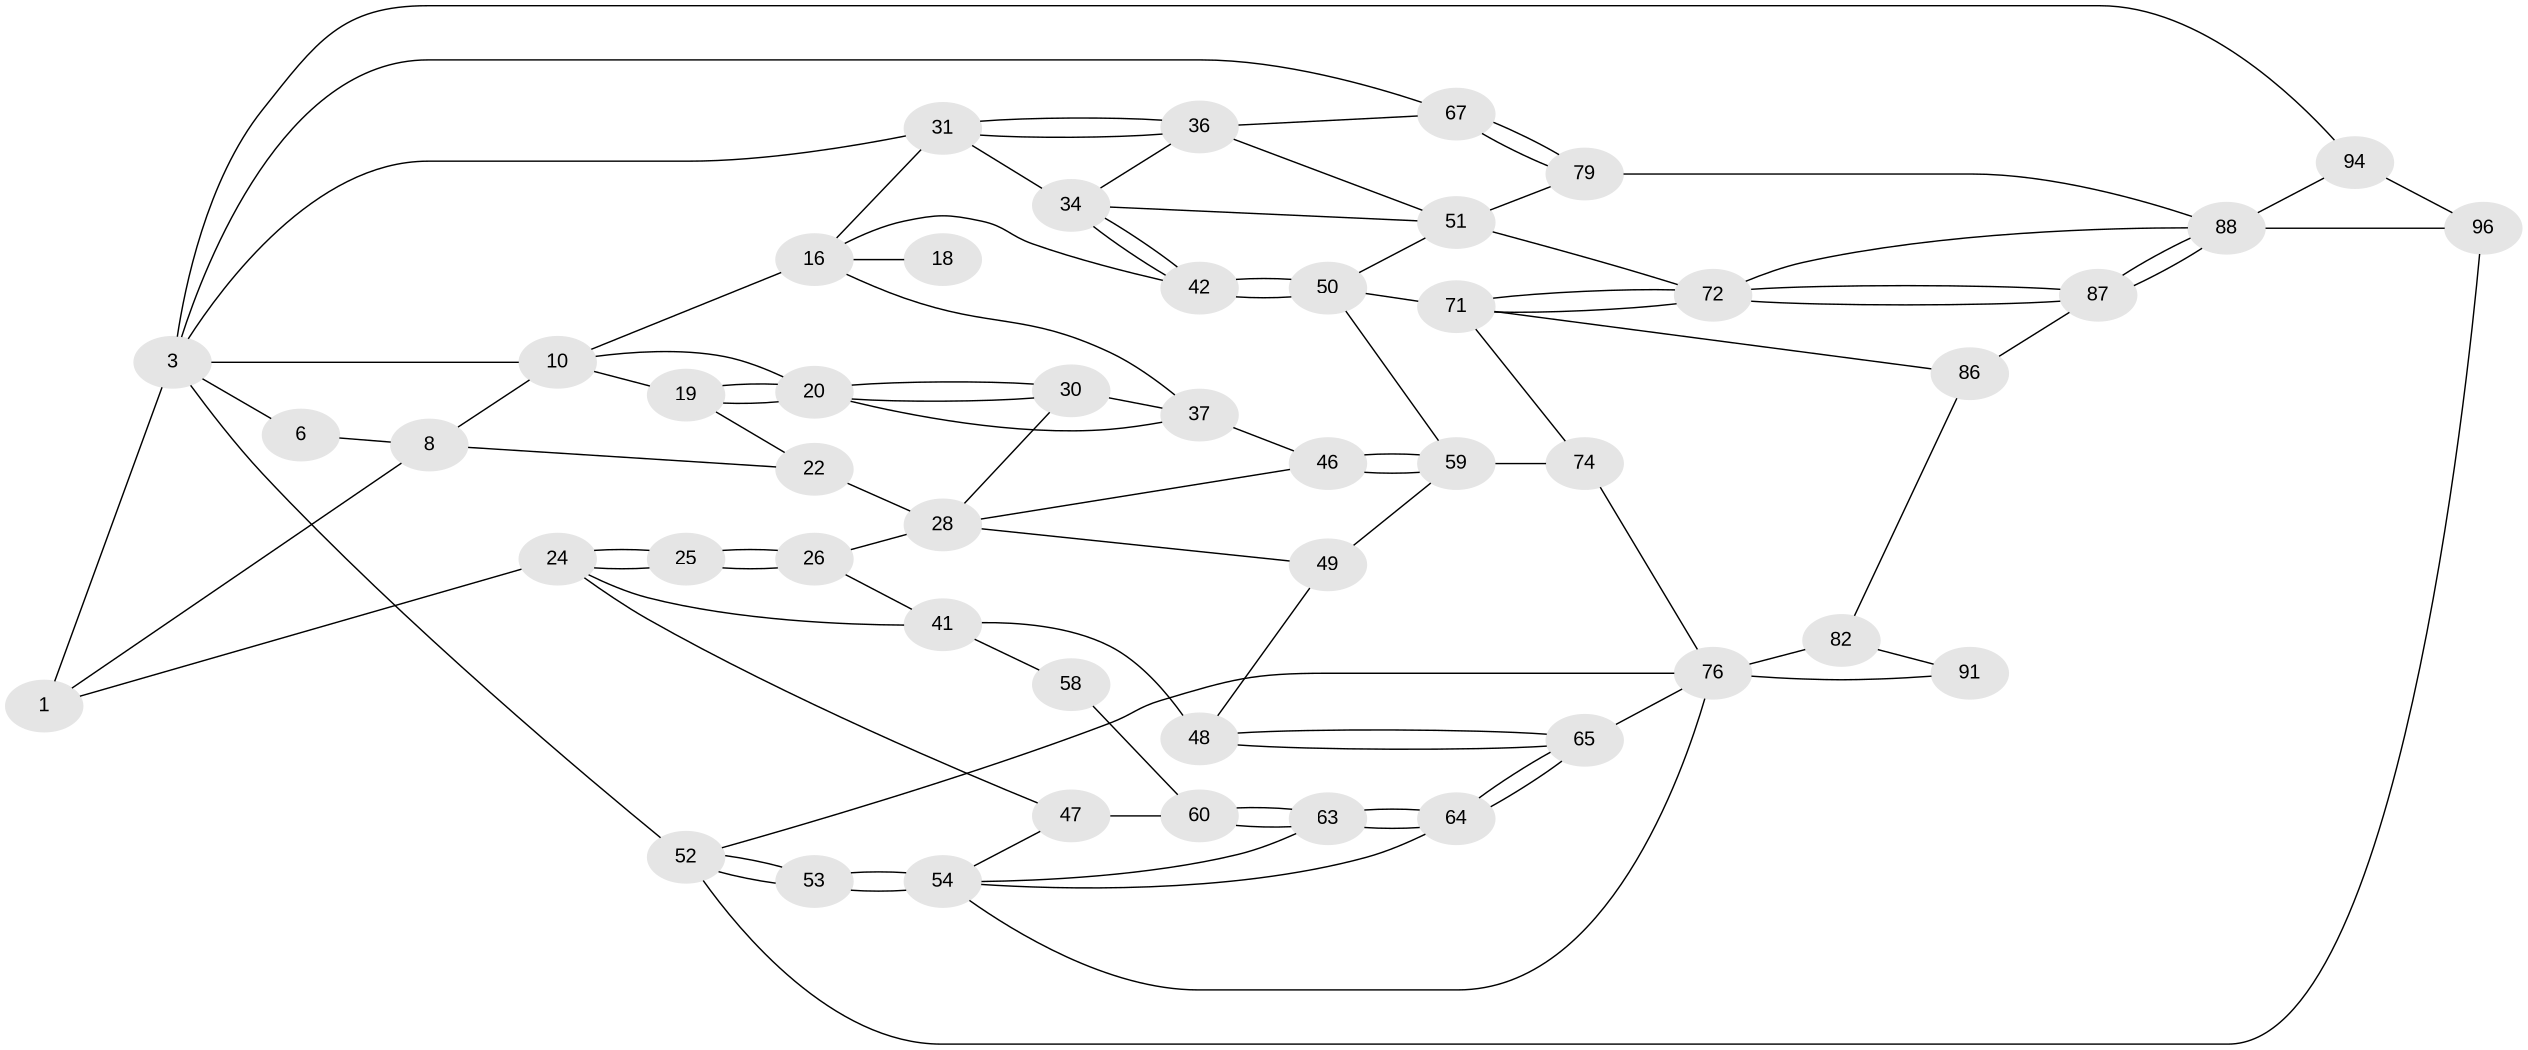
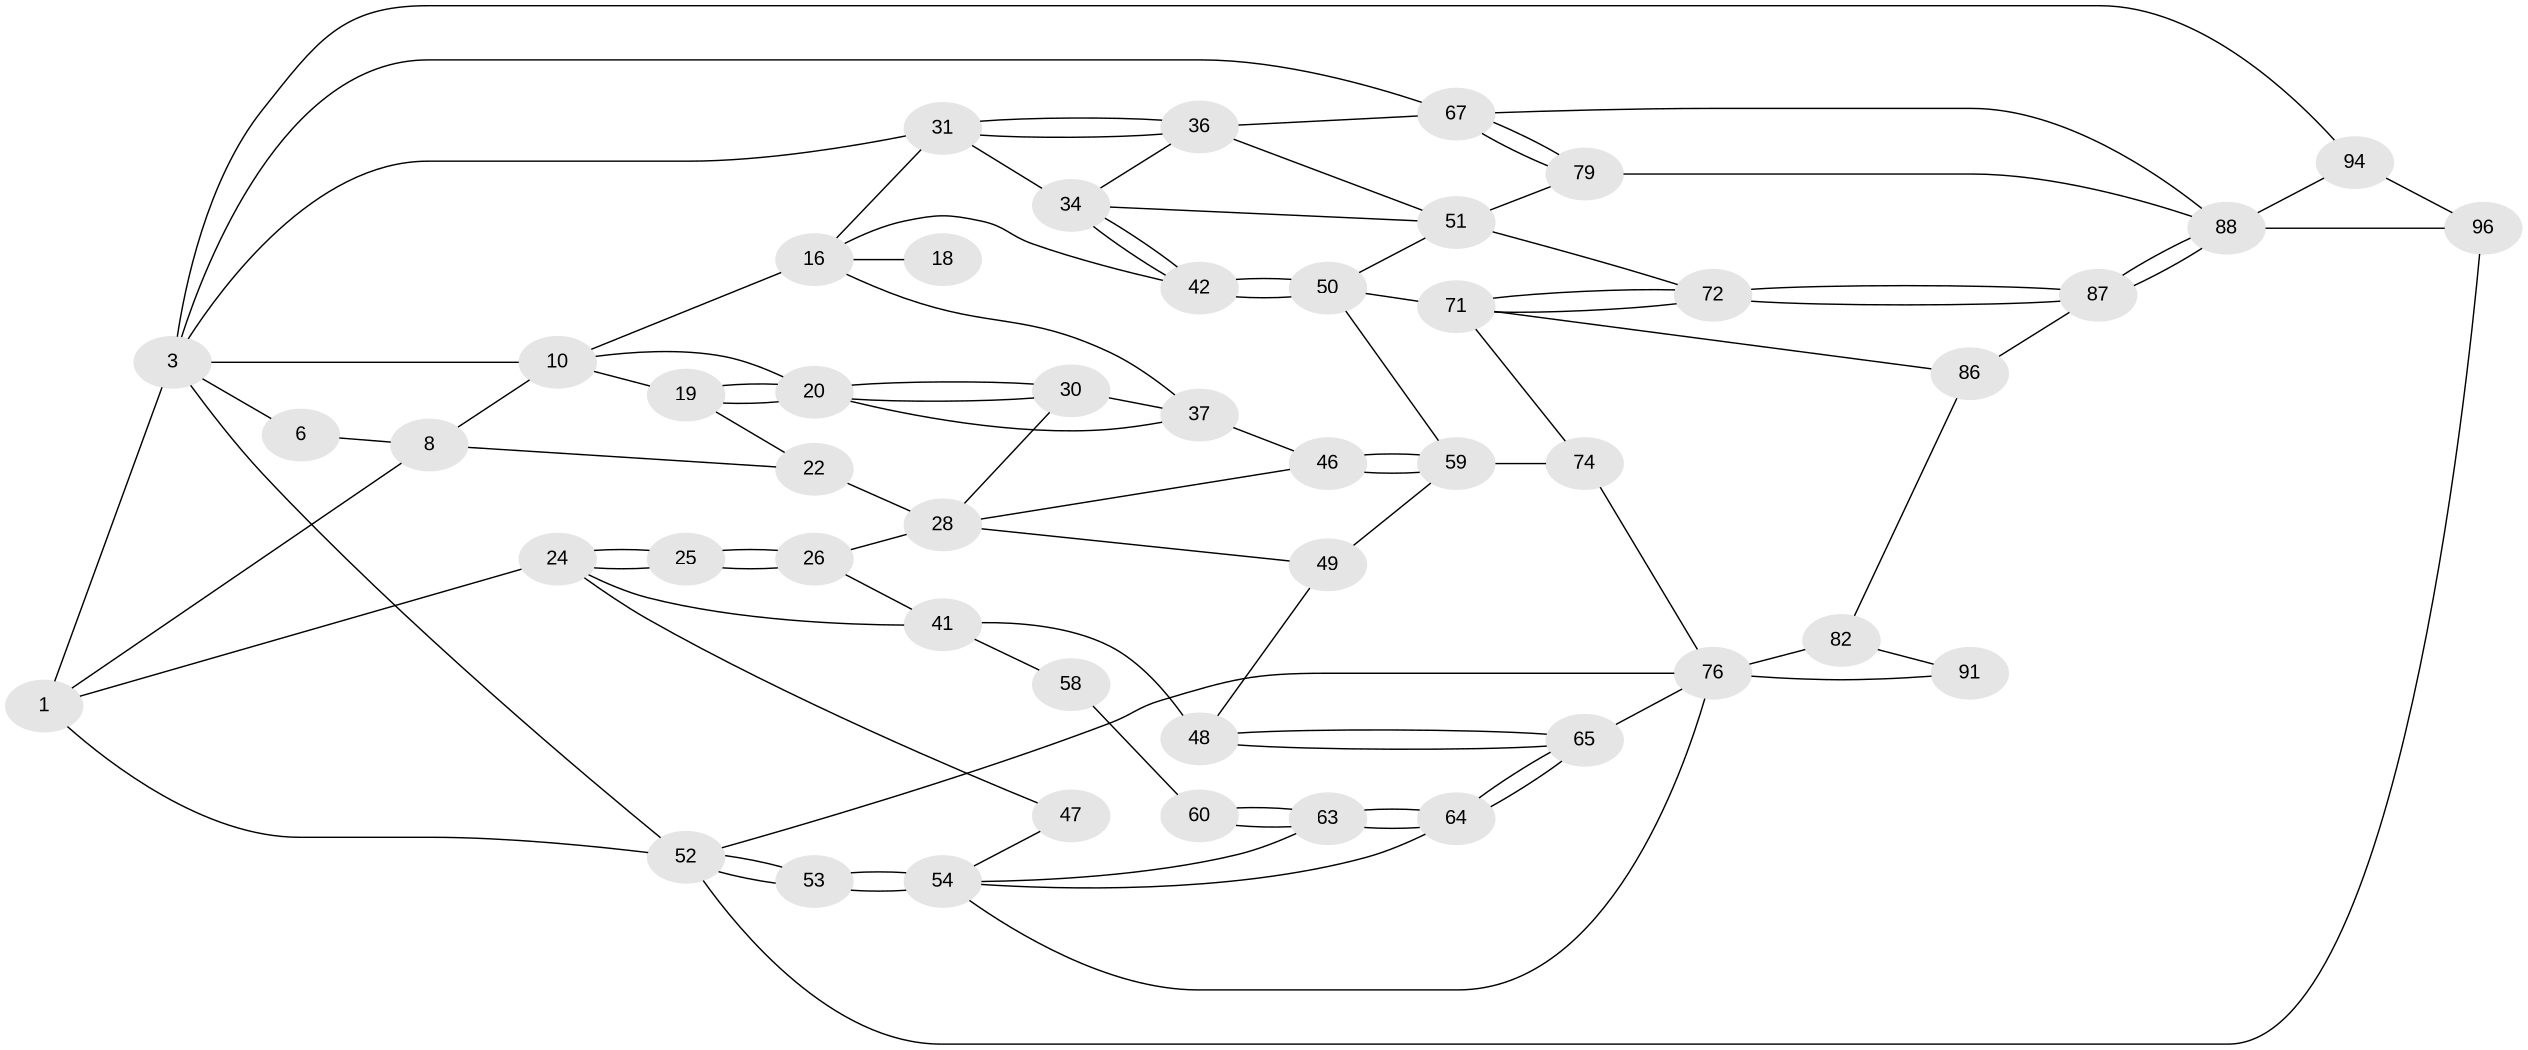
edge "88" -- "72": now "88" -- "67"
edge "47" -- "60": removed
edge "1" -- "52": added
